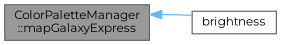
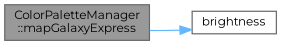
edge "brightness" -> "ColorPaletteManager ::mapGalaxyExpress": reversed
